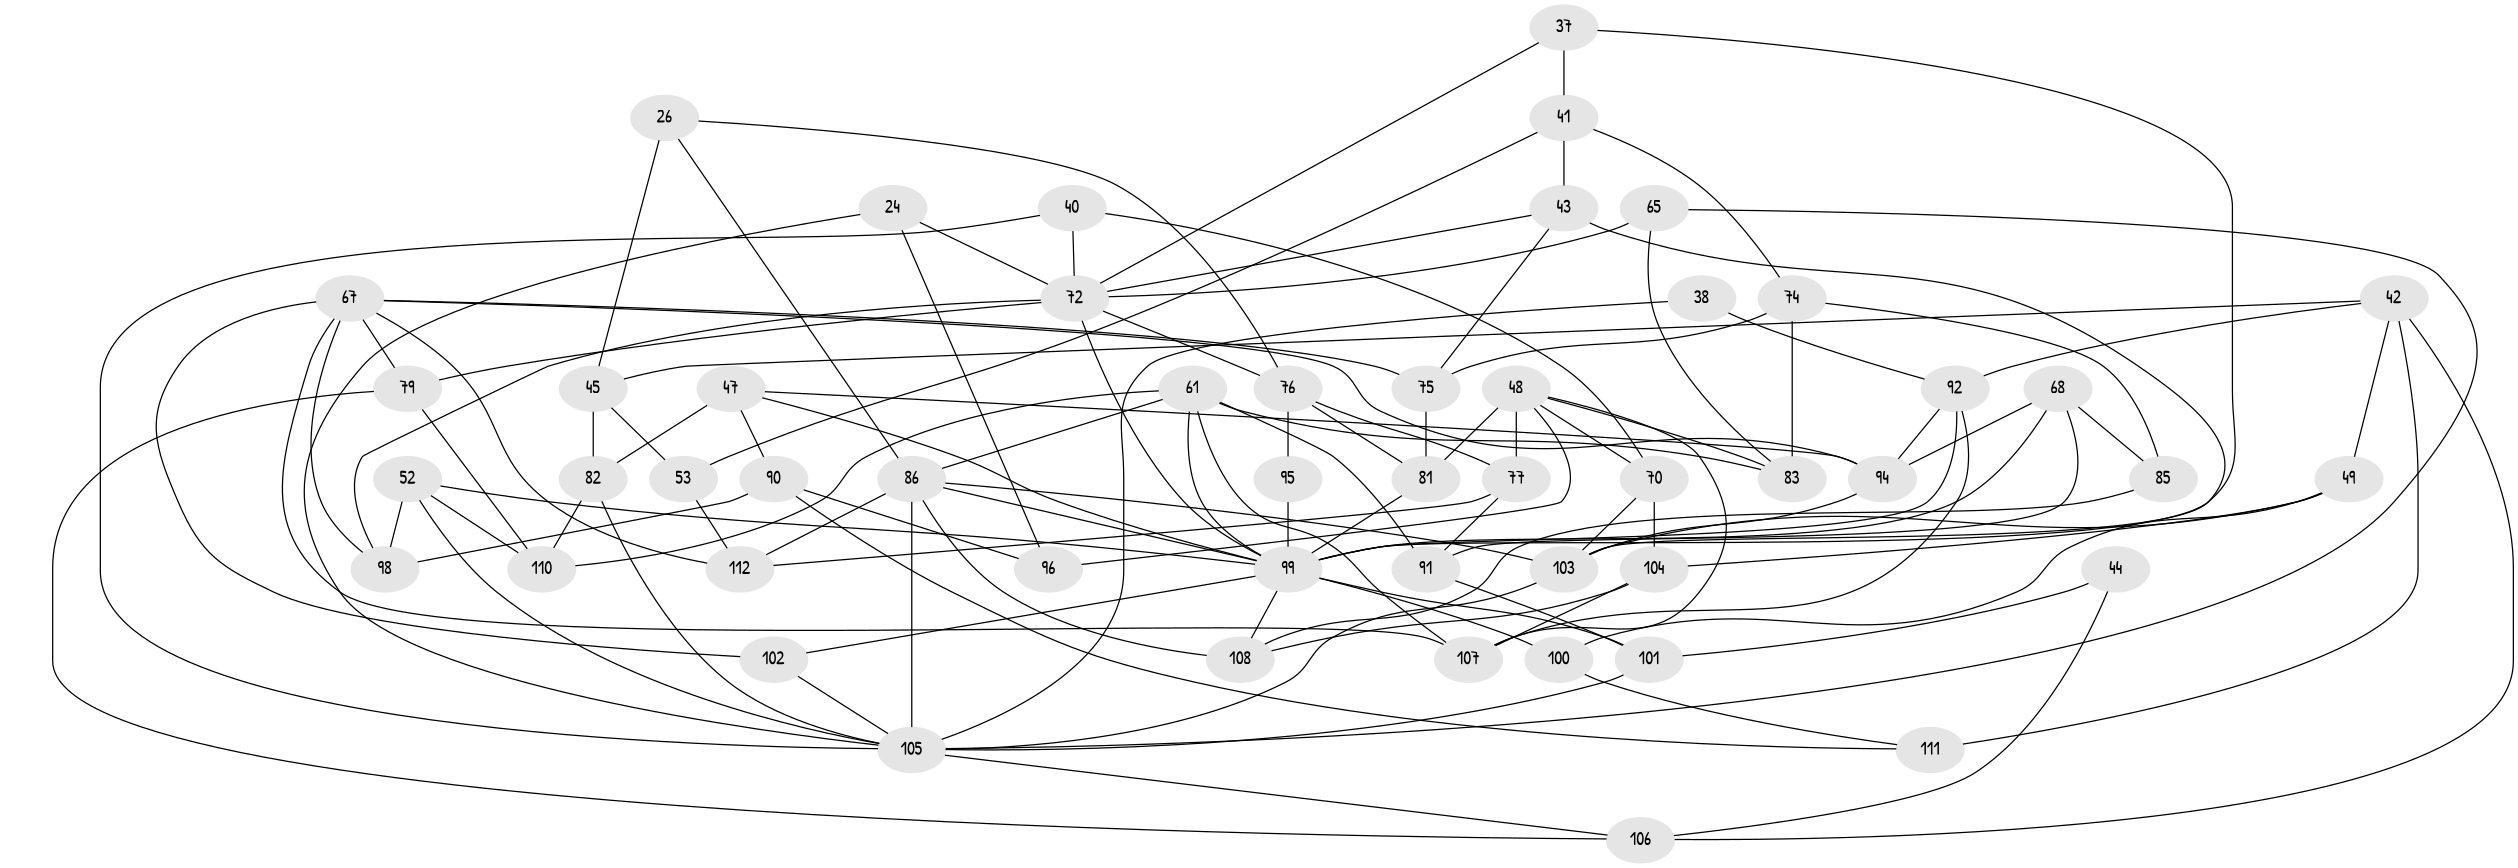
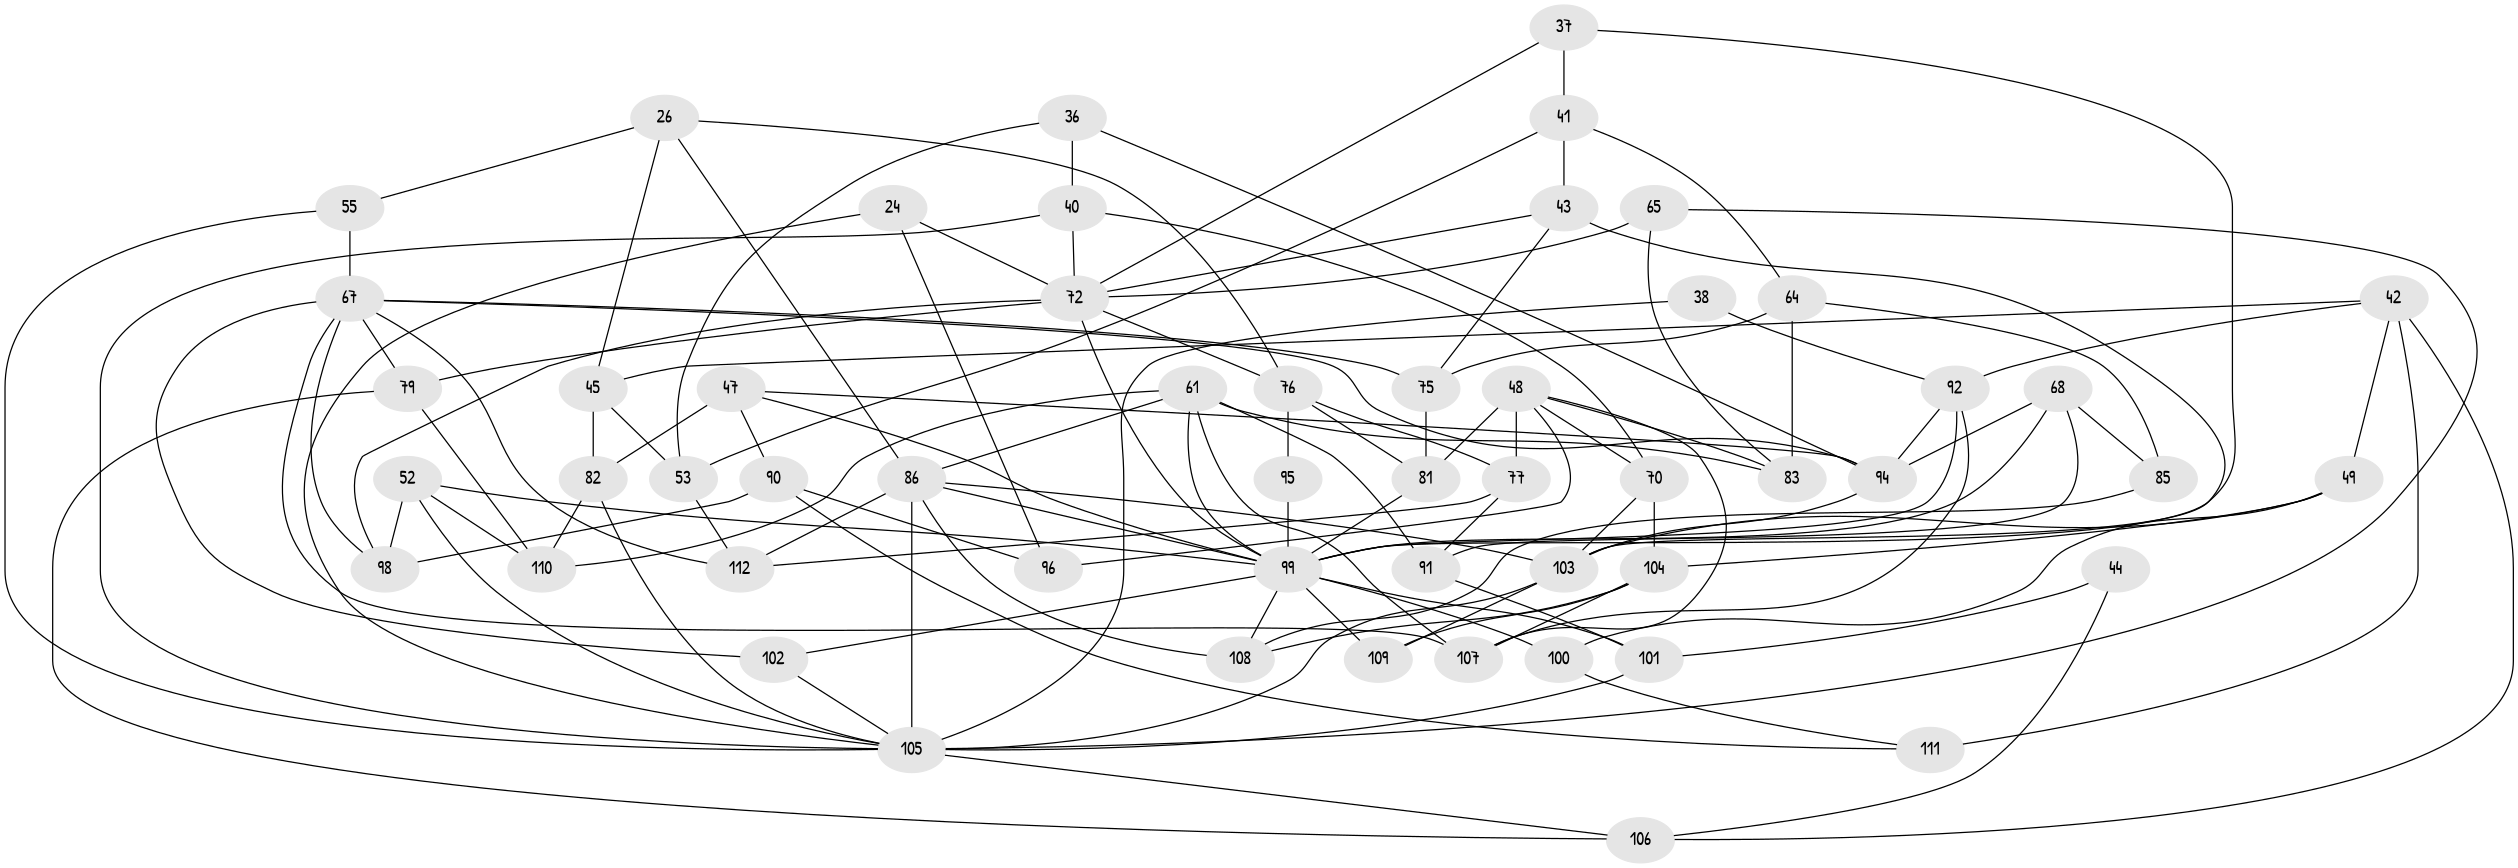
node "36": added
node "55": added
node "74": label "74" -> "64"
node "109": added
